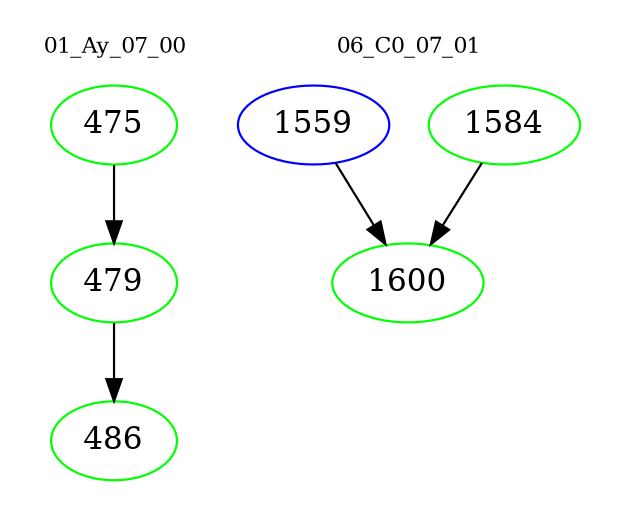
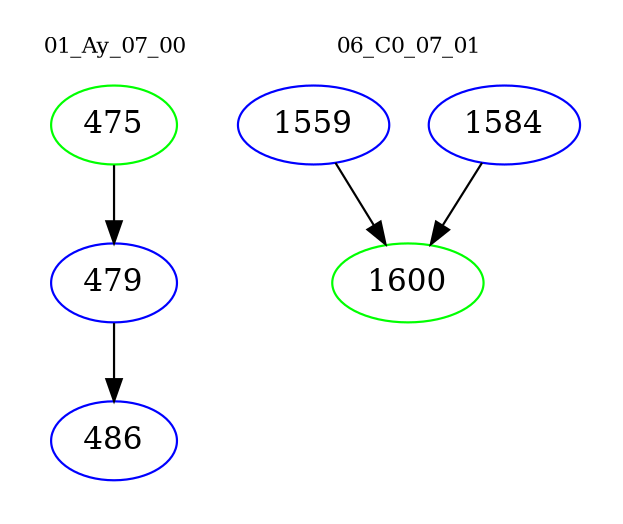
node "1584": color green -> blue
node "479": color green -> blue
node "486": color green -> blue
